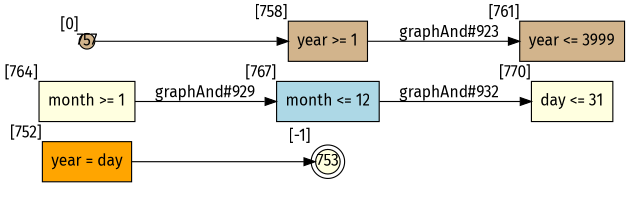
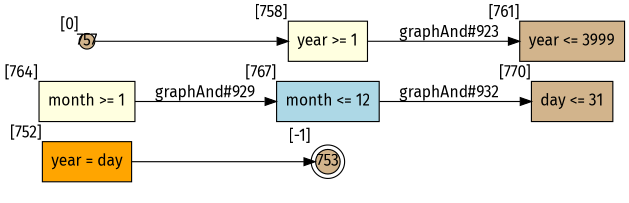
node "year >= 1 [758]": fillcolor tan -> lightyellow
node "day <= 31 [770]": fillcolor lightyellow -> tan
node "753 [-1]": fillcolor lightyellow -> tan
